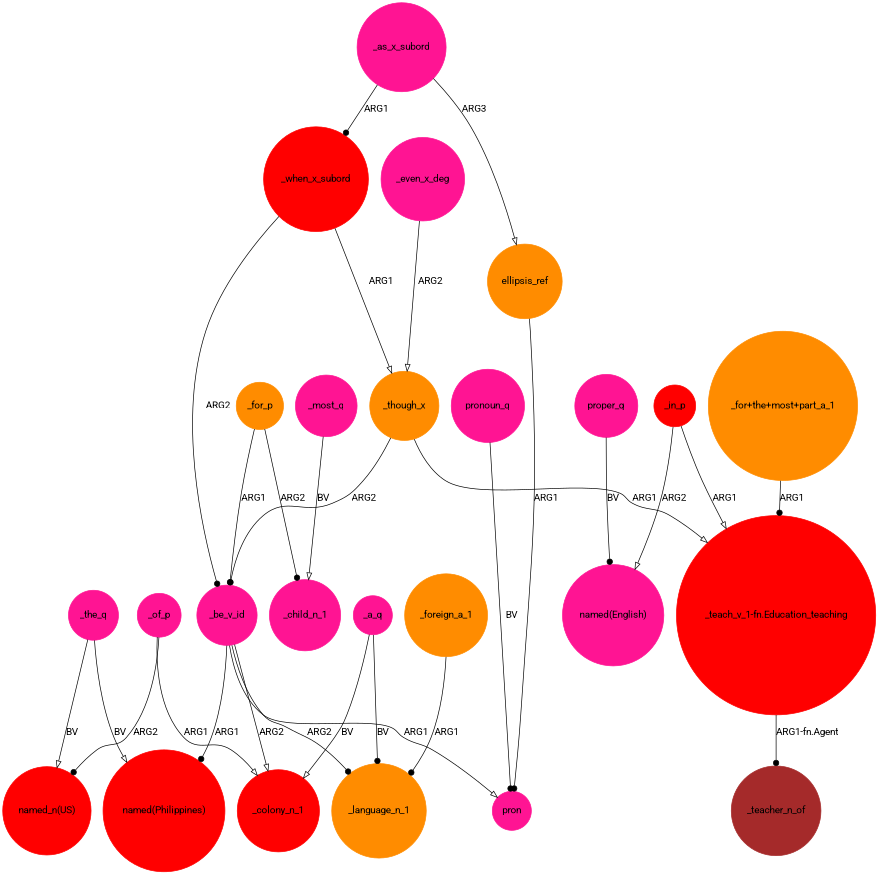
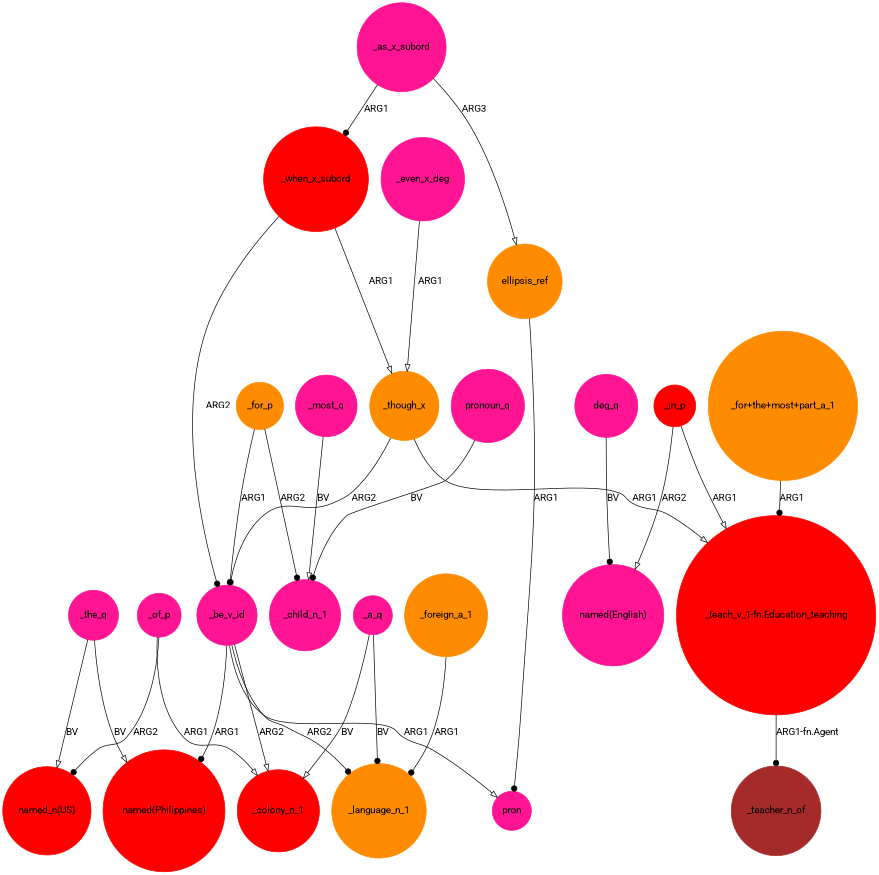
edge "_even_x_deg" -> "_though_x": label "ARG2" -> "ARG1"
node "proper_q": label "proper_q" -> "deg_q"
edge "pronoun_q" -> "pron": now "pronoun_q" -> "_child_n_1"
